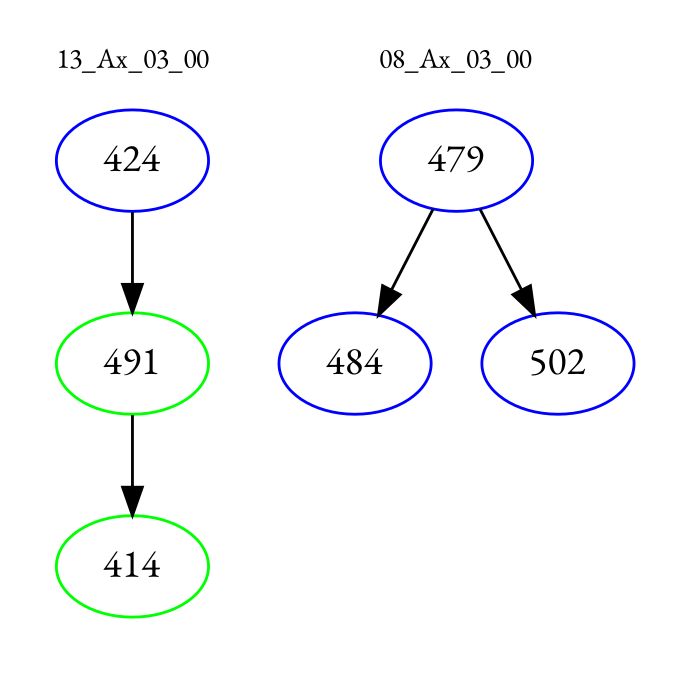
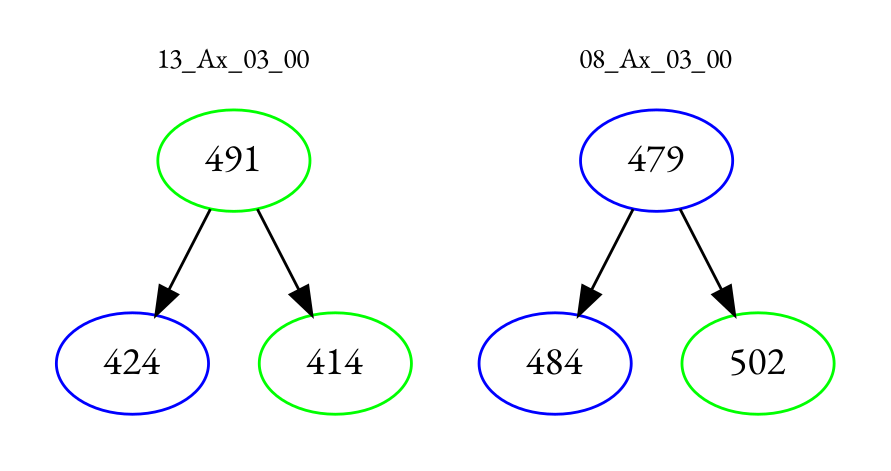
edge "424" -> "491": reversed
node "502": color blue -> green
